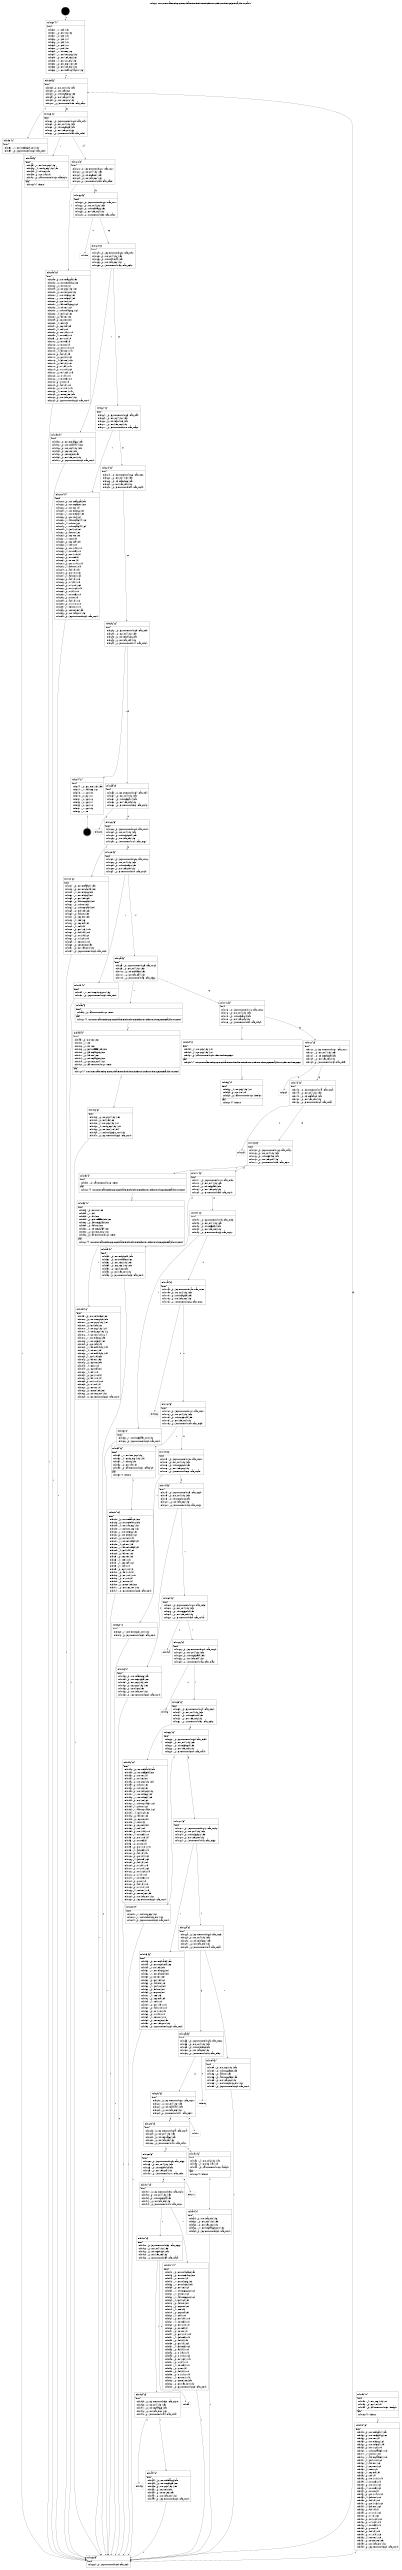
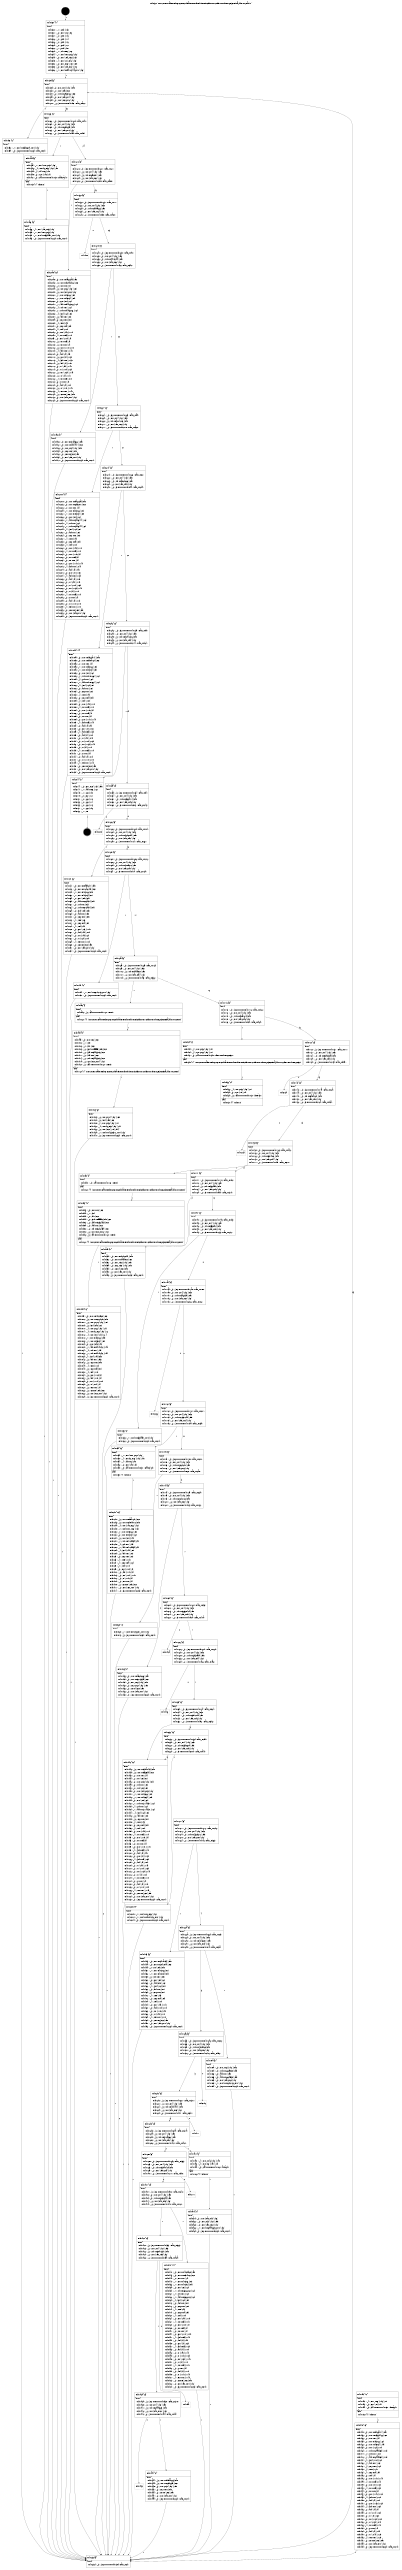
node "0x401ac6 [23]": added
node "0x401e99 [144]": added
edge "0x401858 [25]" -> "0x401871 [25]": now "0x401858 [25]" -> "0x401b98 [157]"
